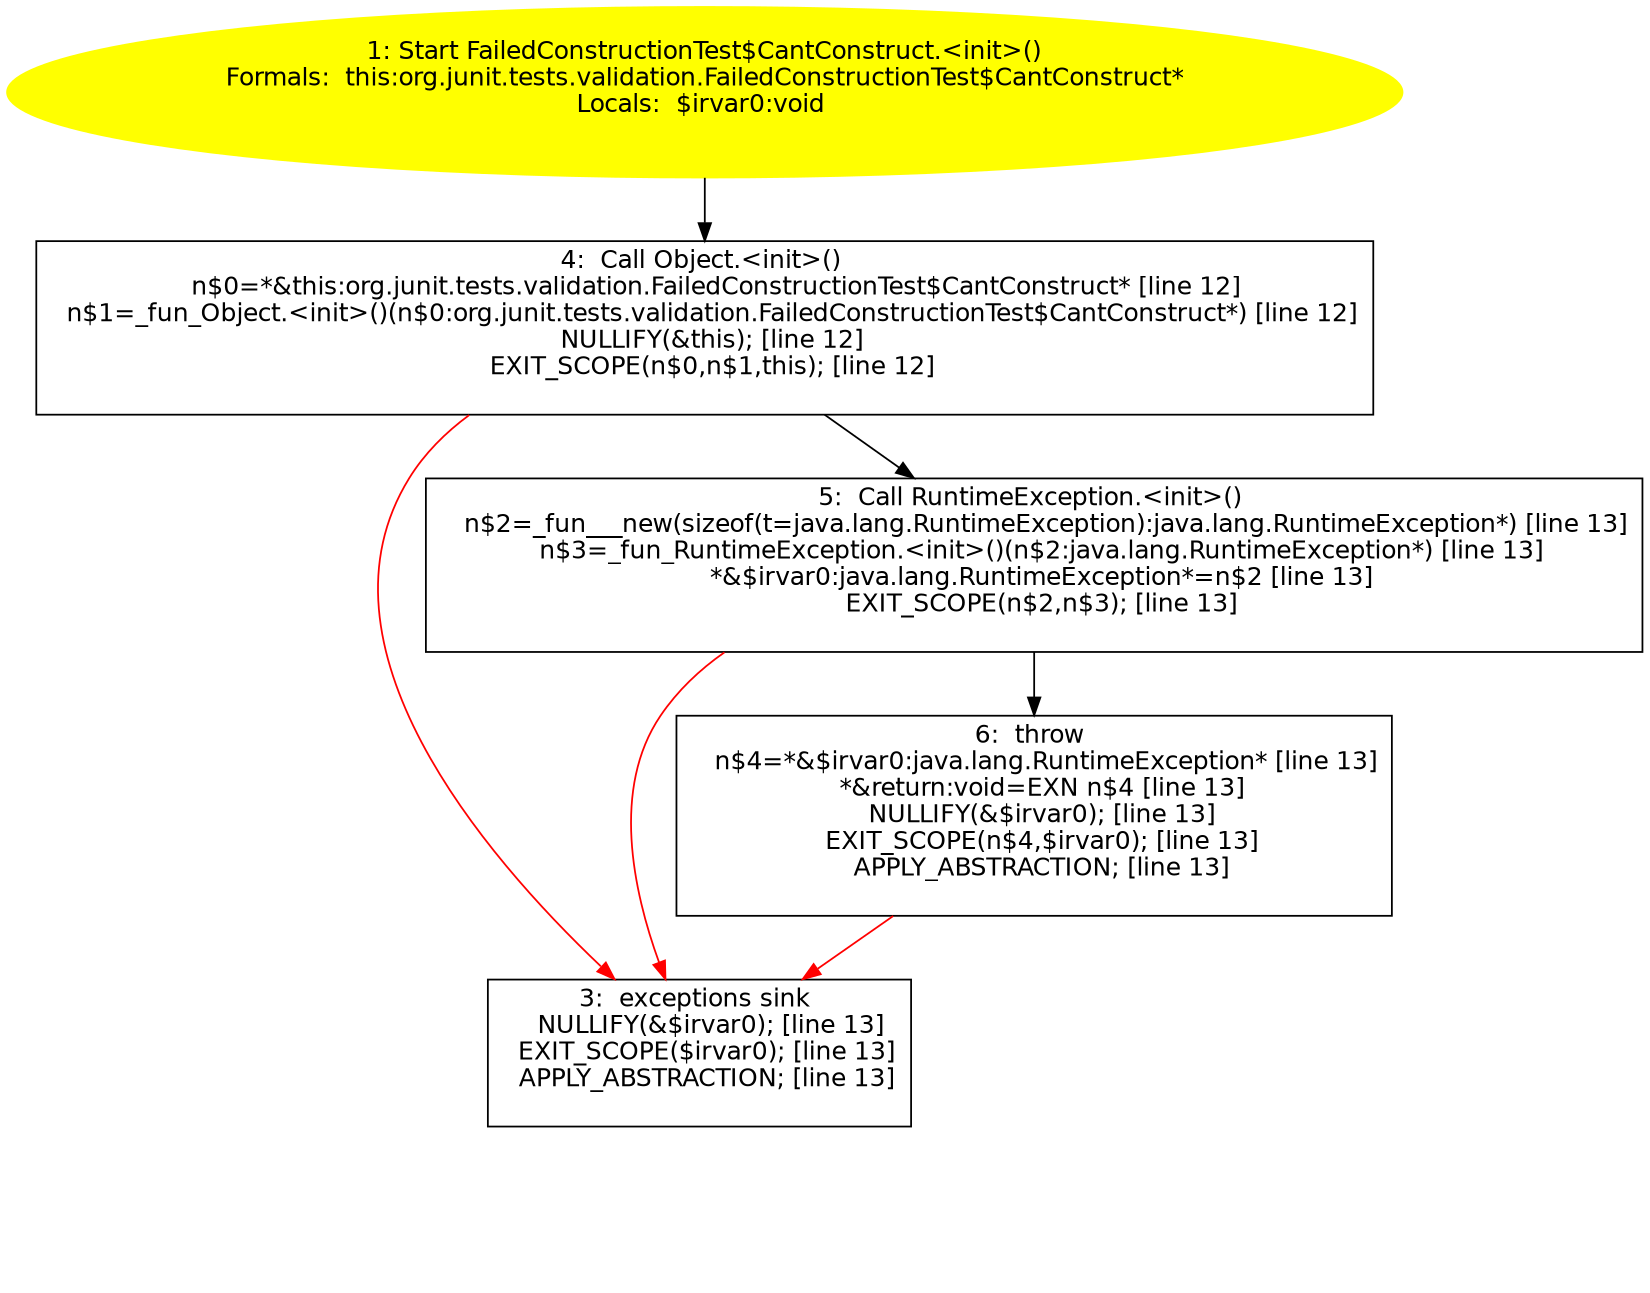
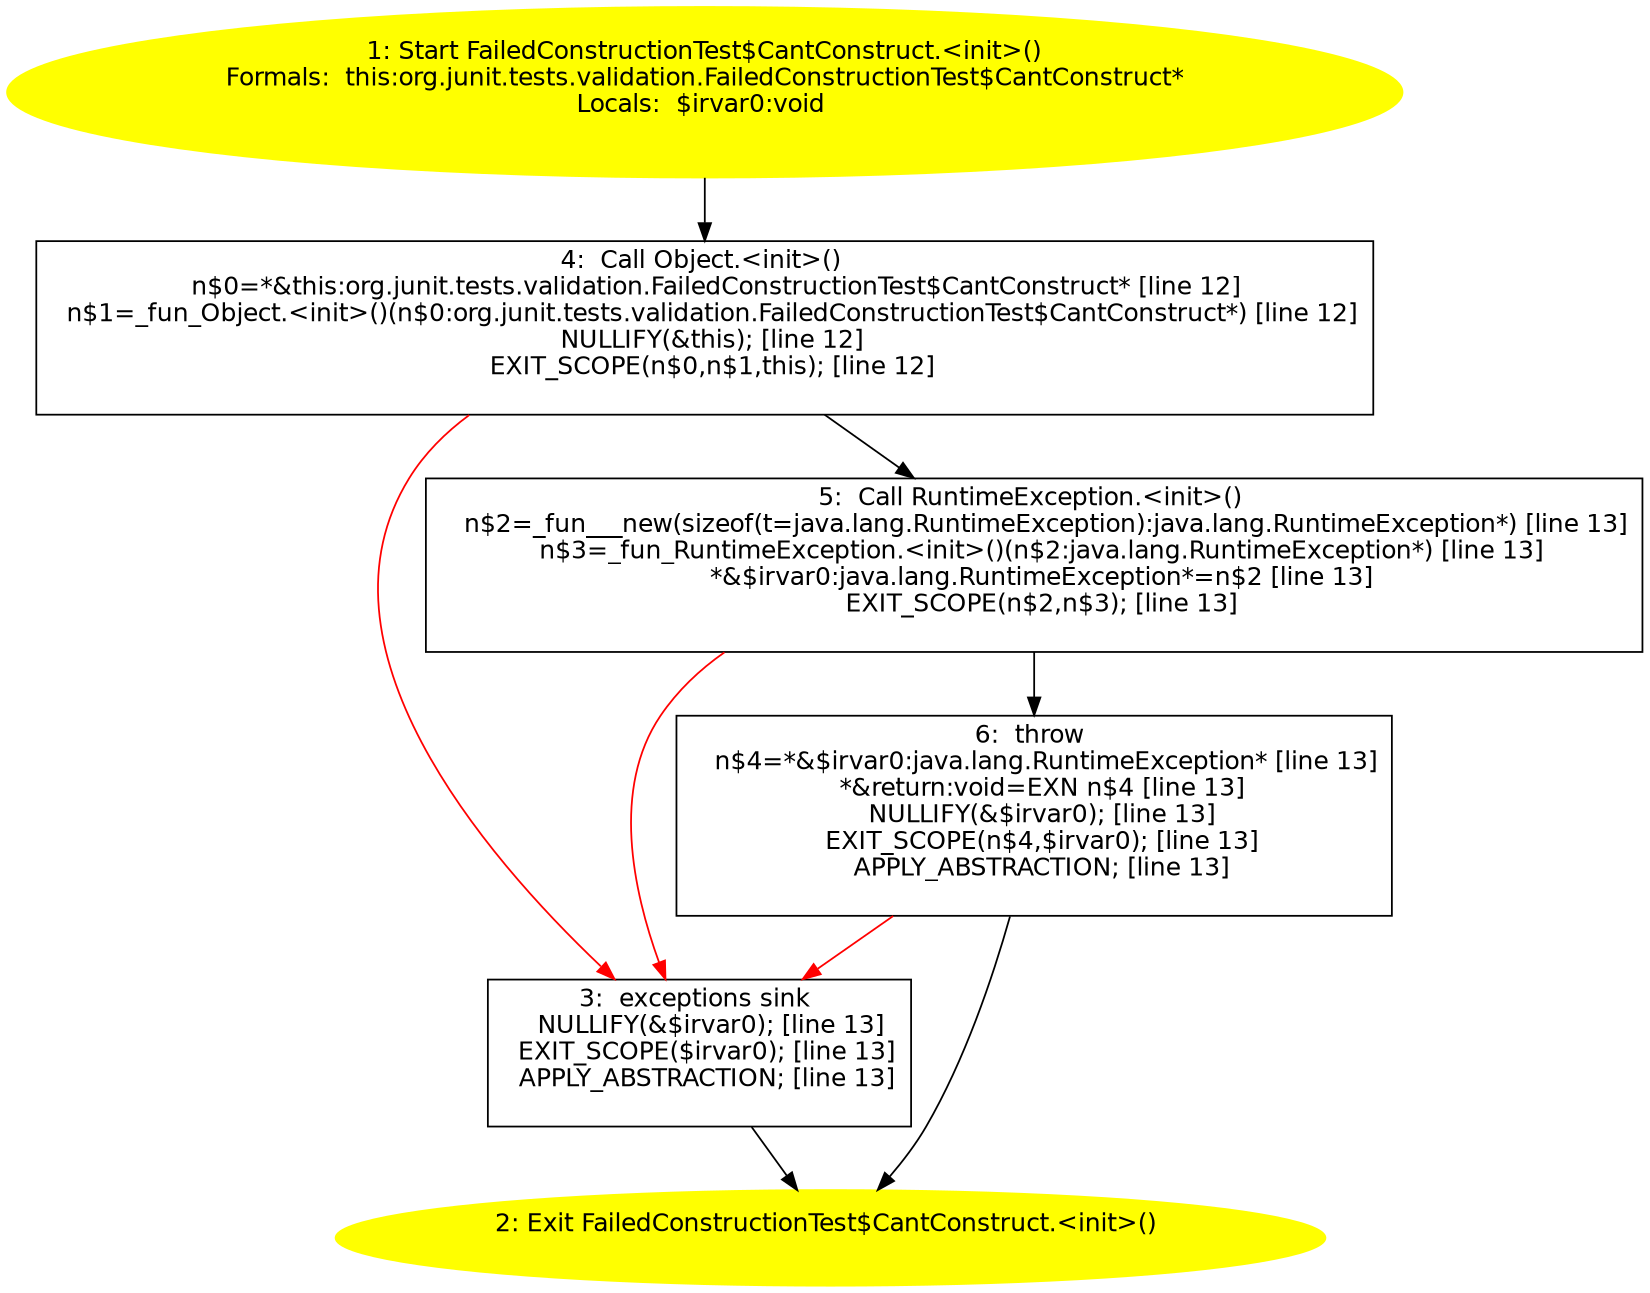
node "2: Exit FailedConstructionTest$CantConstruct.<init>()": added
